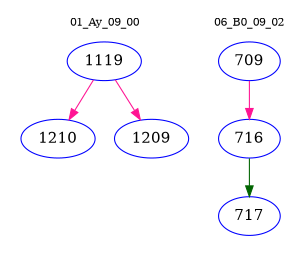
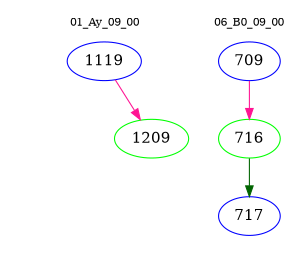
cluster "06_B0_09_02": label "06_B0_09_02" -> "06_B0_09_00"
node "1210": removed
node "1209": color blue -> green
node "716": color blue -> green
